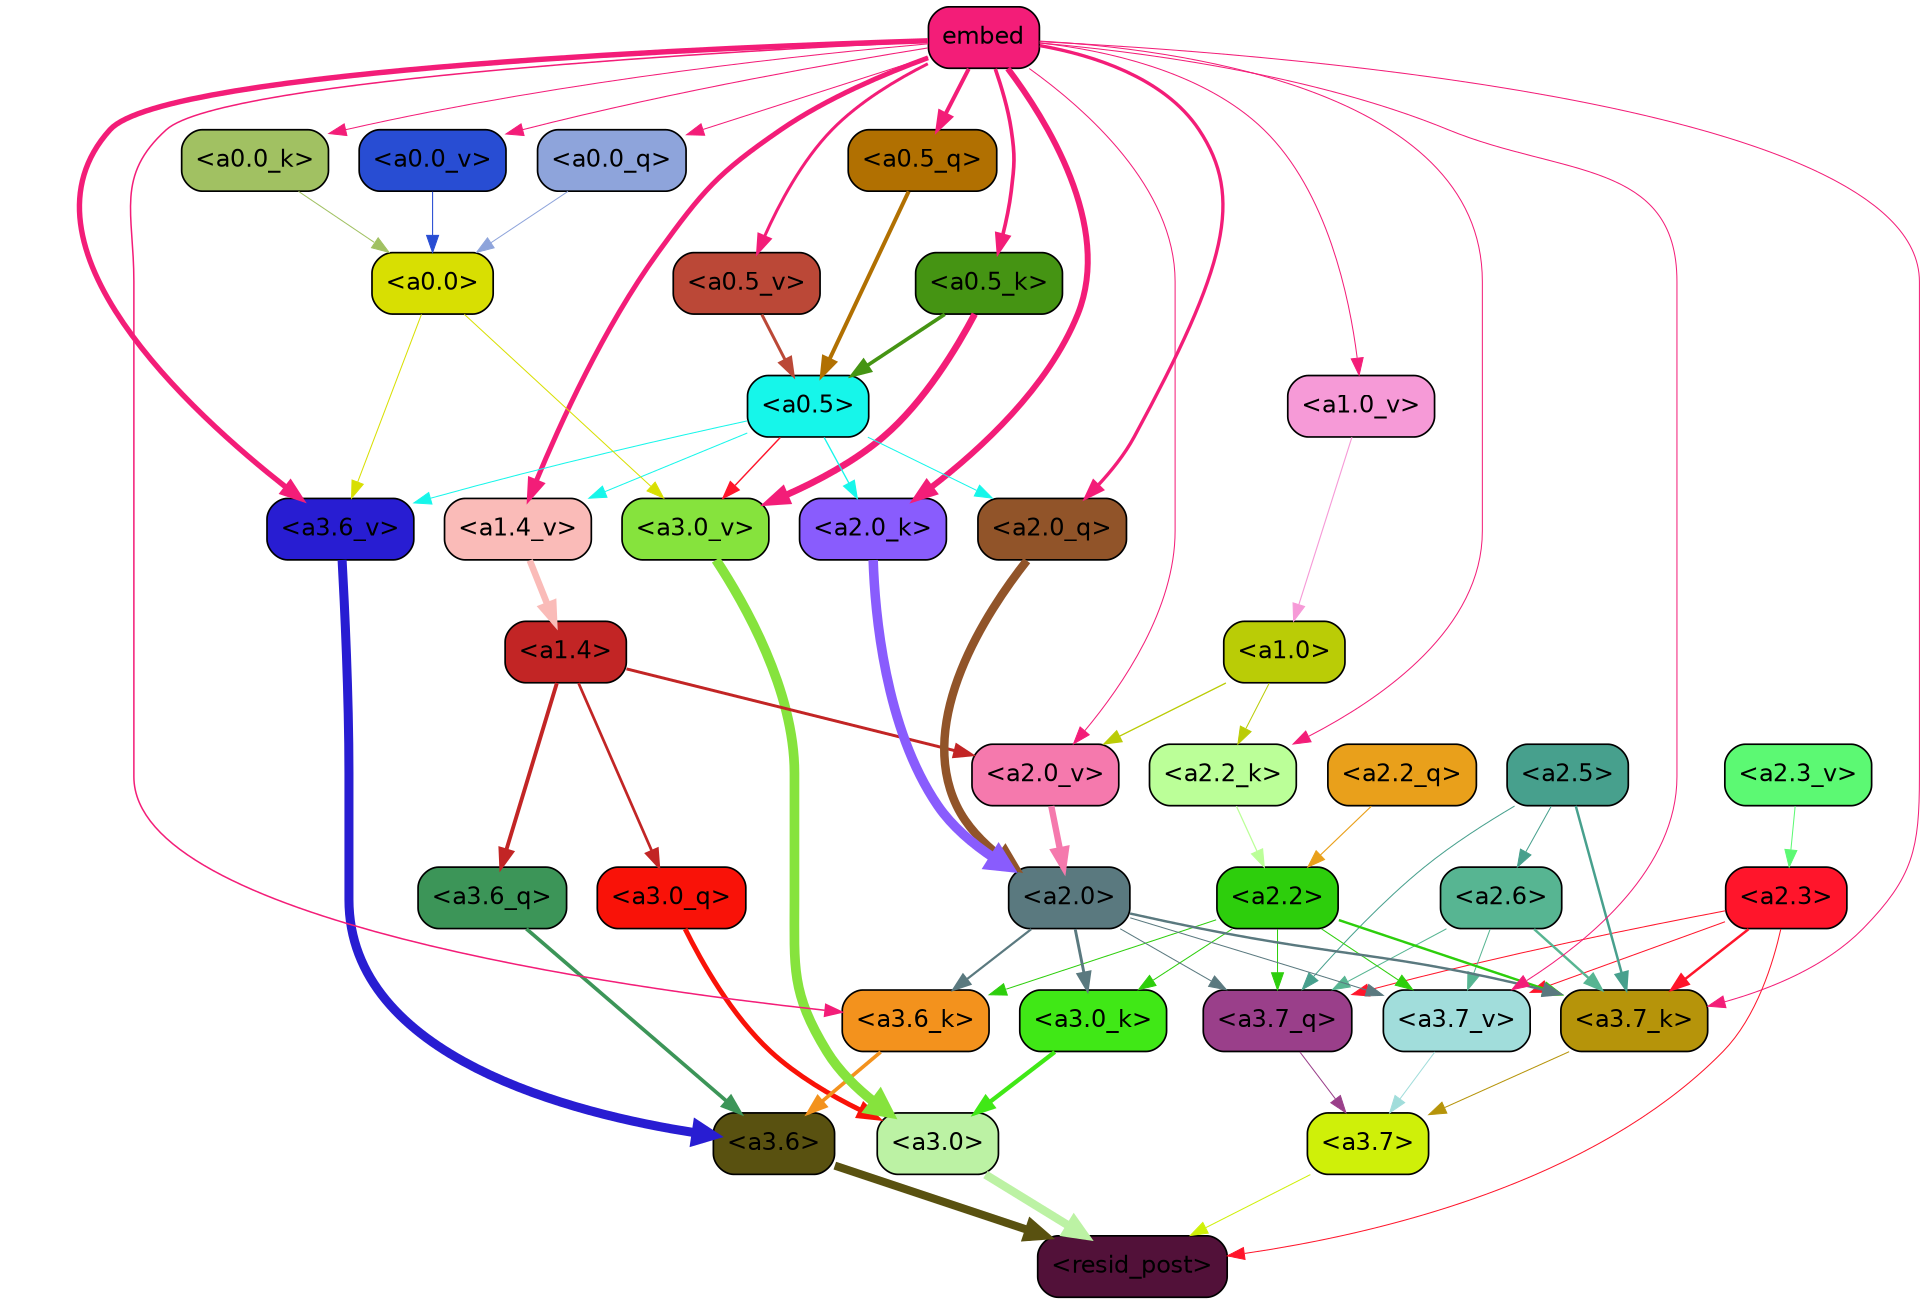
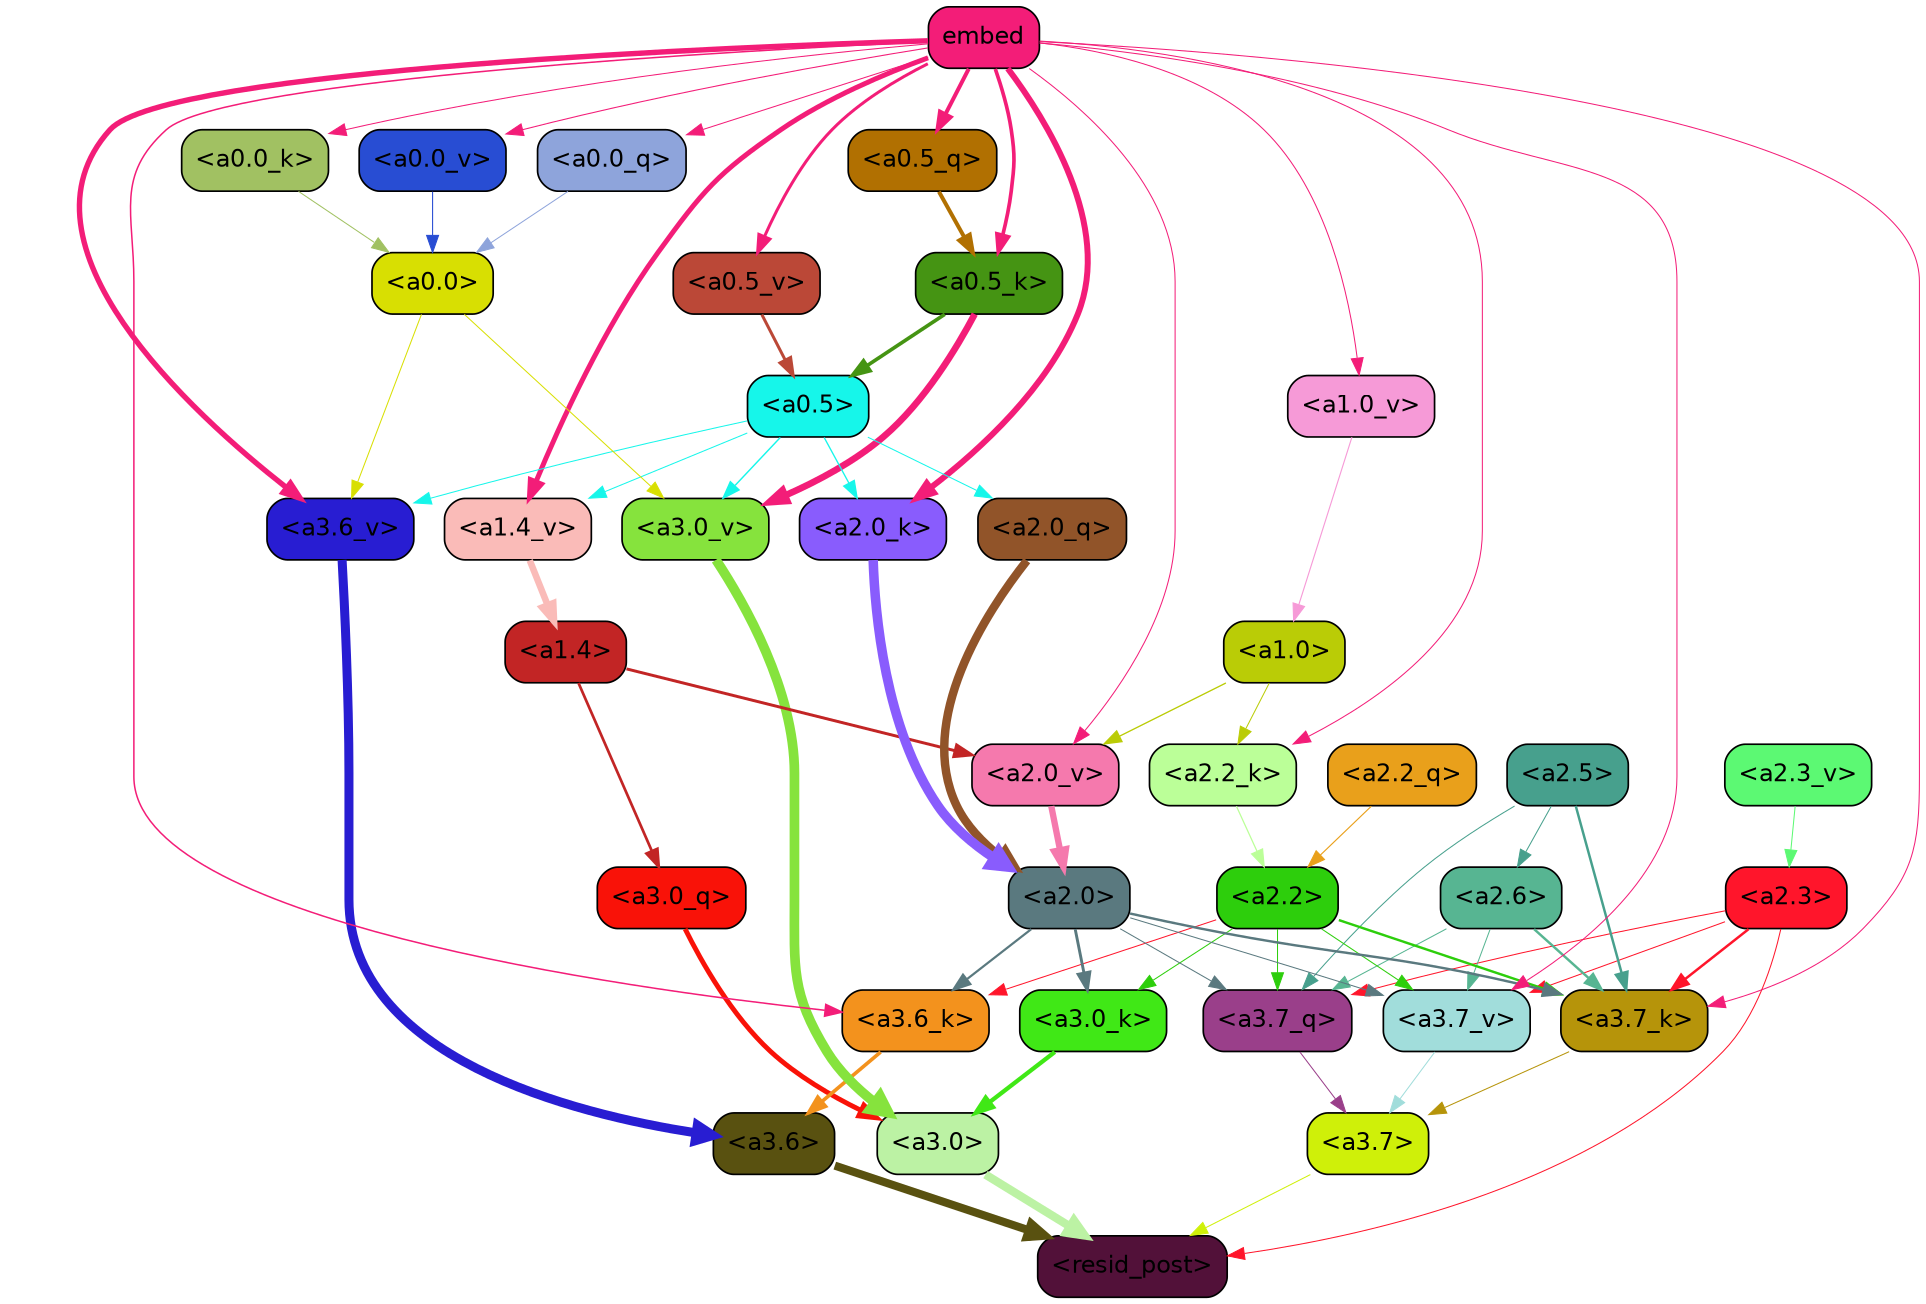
edge "embed" -> "<a2.0_q>": removed
edge "<a0.5_q>" -> "<a0.5>": now "<a0.5_q>" -> "<a0.5_k>"
edge "<a0.5>" -> "<a3.0_v>": color #ff152b -> #16f6ea
node "<a3.6_q>": removed
edge "<a2.2>" -> "<a3.6_k>": color #2dce0c -> #ff152b
